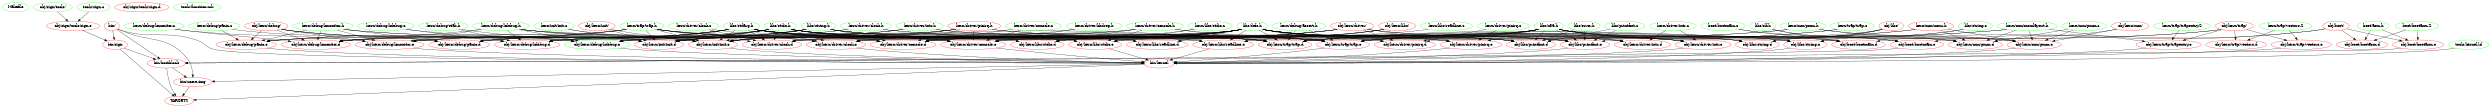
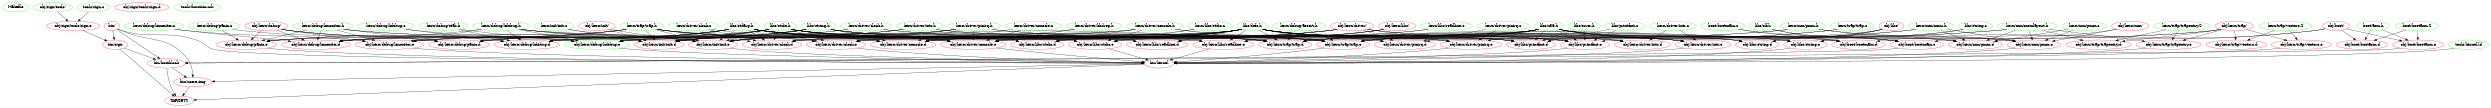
node "kern/driver/picirq.h": color red -> green
node "kern/mm/mmu.h": color red -> green
edge "kern/libs/readline.c" -> "obj/kern/libs/readline.d": added
edge "libs/defs.h" -> "obj/boot/bootmain.o": added
node "obj/kern/trap/trapentry.d": added
